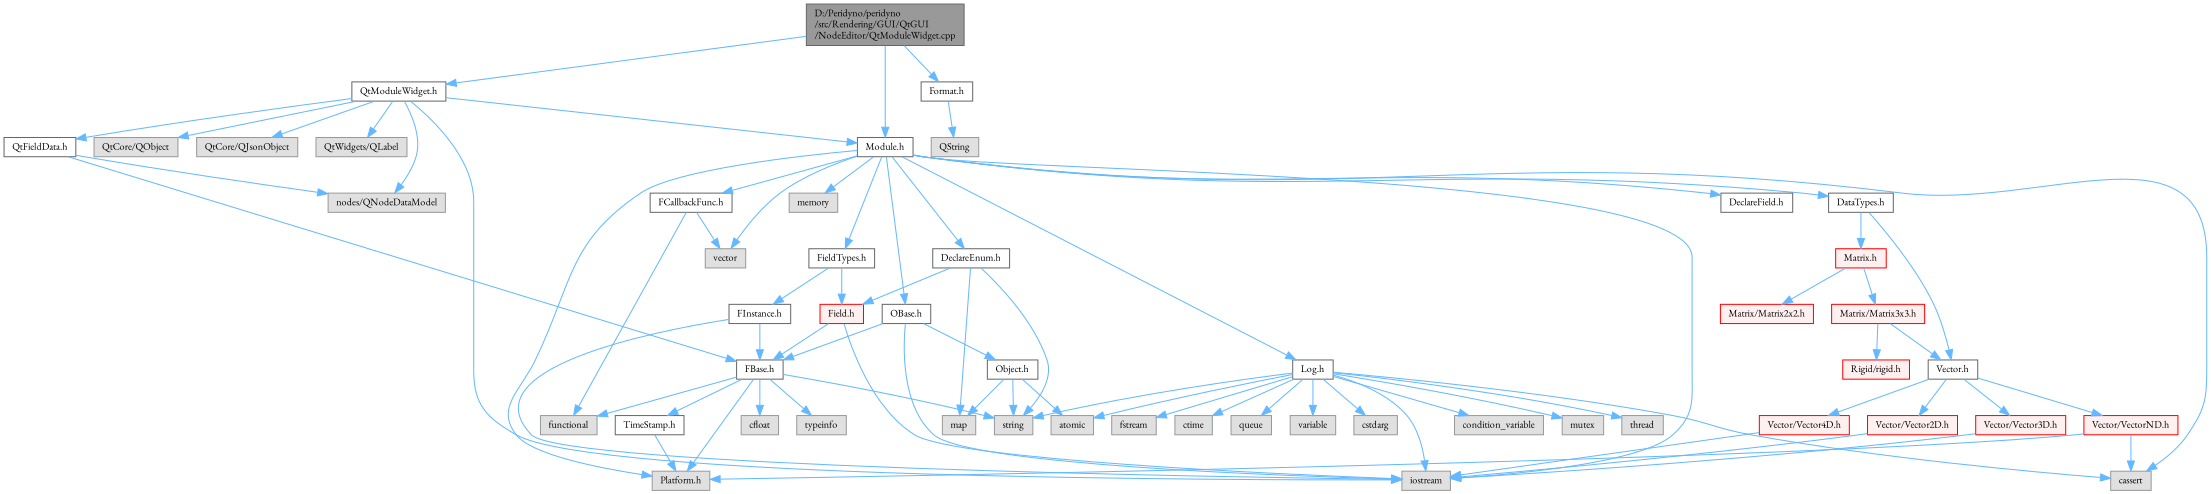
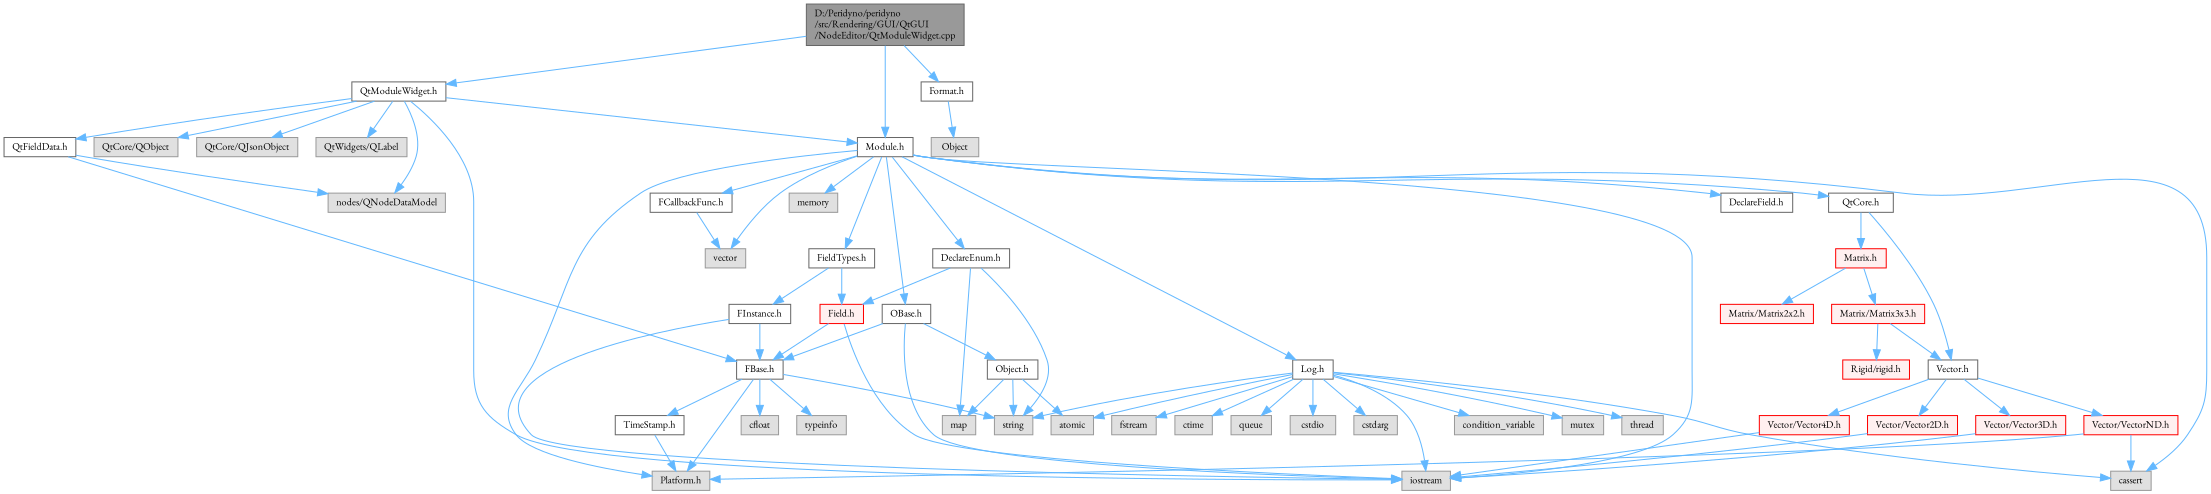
node "QString": label "QString" -> "Object"
node "DataTypes.h": label "DataTypes.h" -> "QtCore.h"
node "functional": removed
node "variable": label "variable" -> "cstdio"
